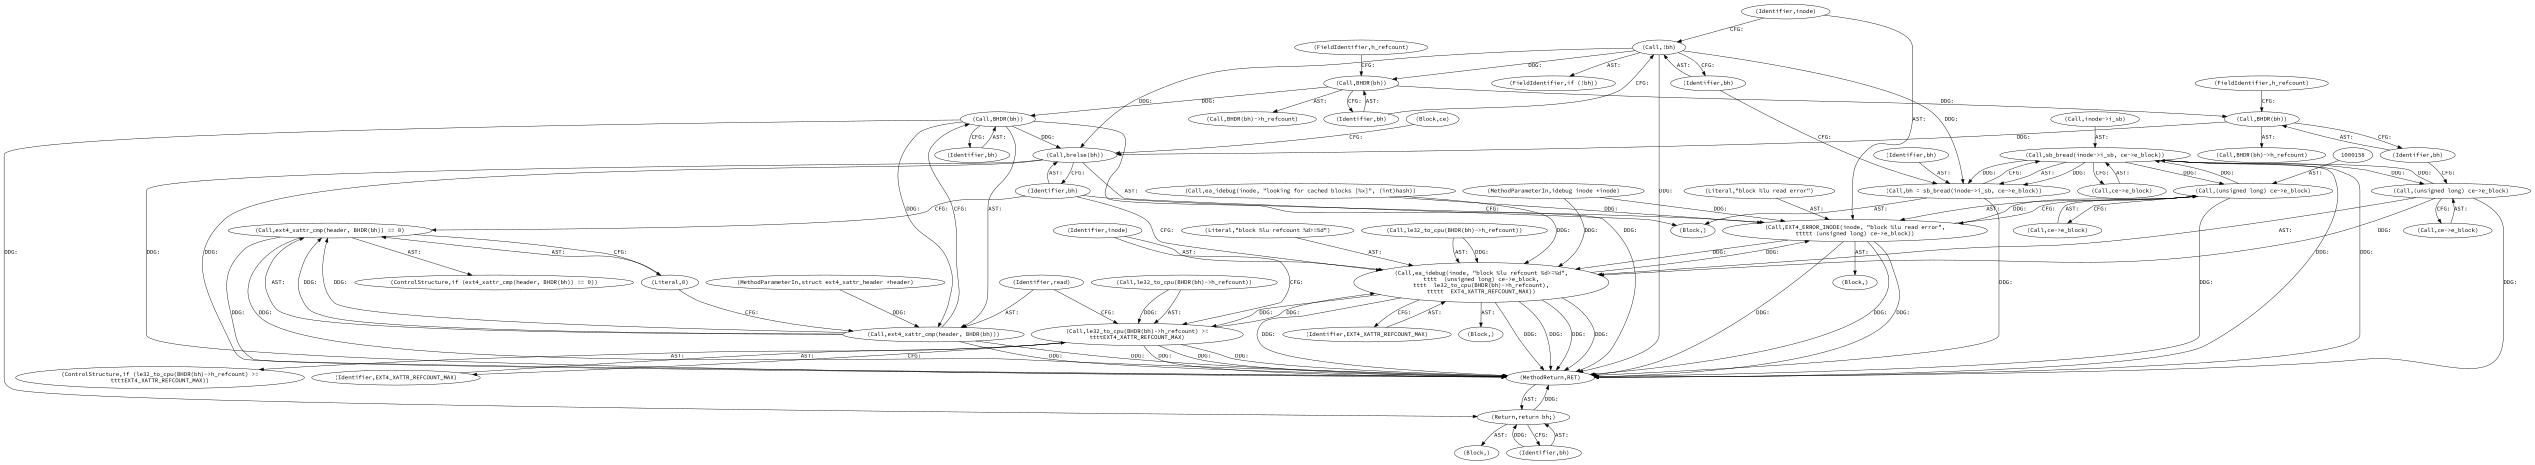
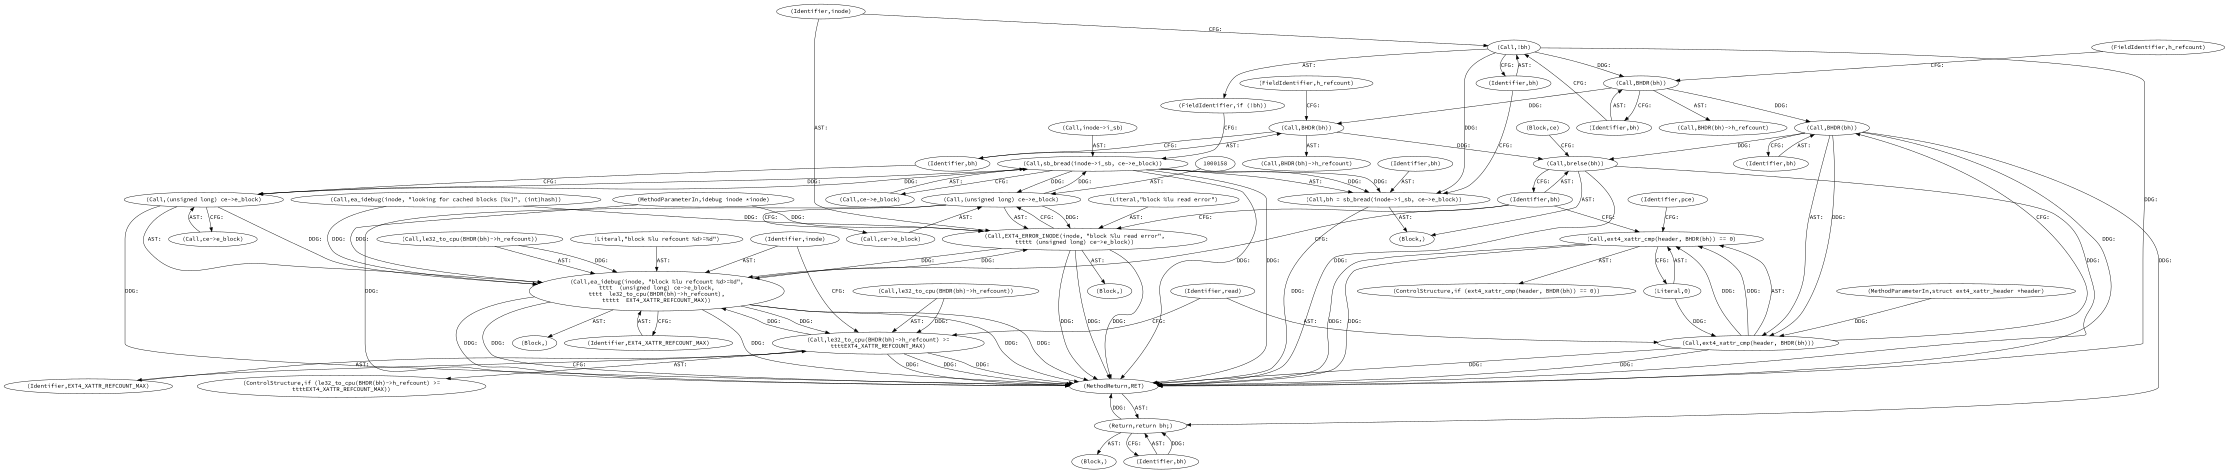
edge "(Call,!bh)" -> "(Call,brelse(bh))": removed, label "DDG:"
edge "(Call,bh = sb_bread(inode->i_sb, ce->e_block))" -> "(Call,sb_bread(inode->i_sb, ce->e_block))": now "(FieldIdentifier,if (!bh))" -> "(Call,sb_bread(inode->i_sb, ce->e_block))"
node "(Identifier,pce)": added
edge "(Literal,0)" -> "(Call,ext4_xattr_cmp(header, BHDR(bh)))": label "CFG: " -> "DDG: "
